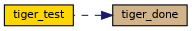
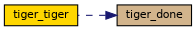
node "tiger_test": label "tiger_test" -> "tiger_tiger"
